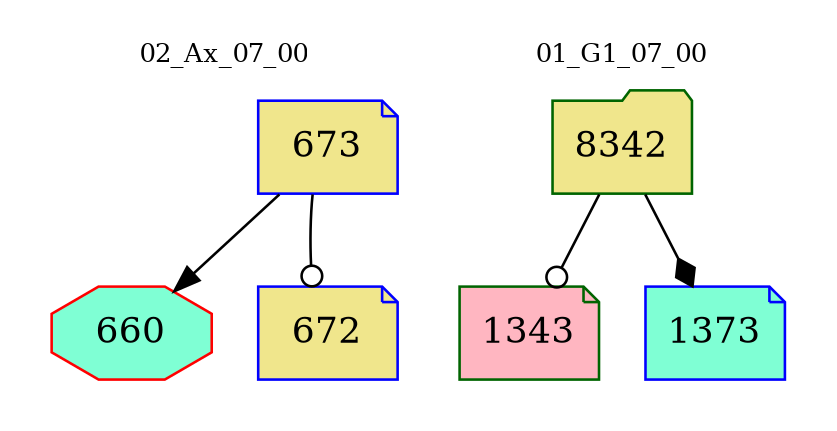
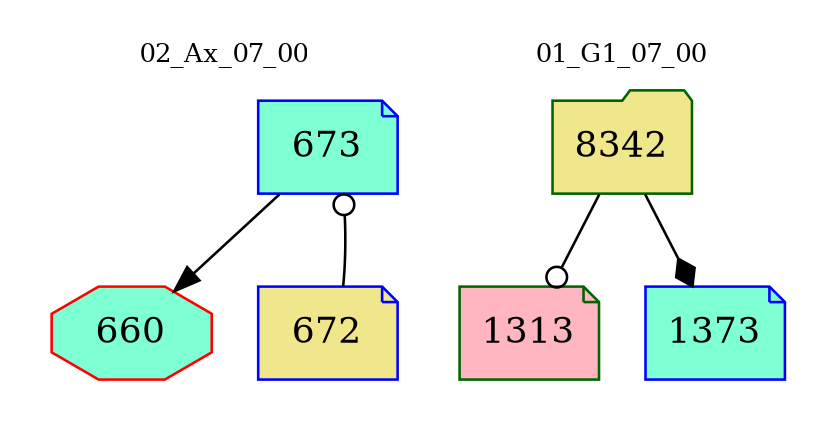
node "673": fillcolor khaki -> aquamarine
edge "673" -> "672": reversed
node "1343": label "1343" -> "1313"
